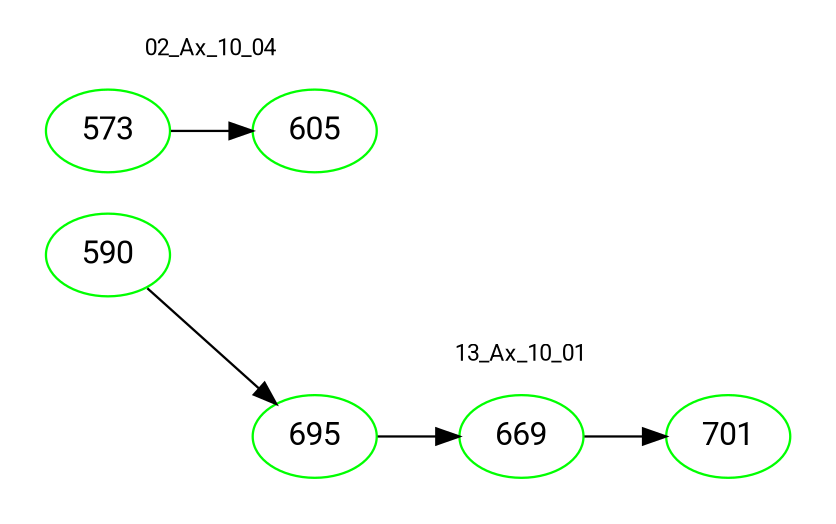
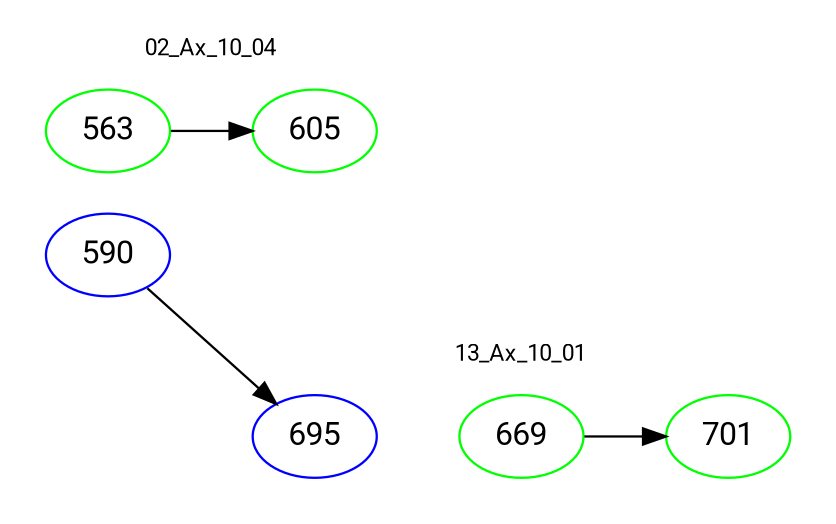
node "573": label "573" -> "563"
node "590": color green -> blue
node "695": color green -> blue
edge "695" -> "669": removed
